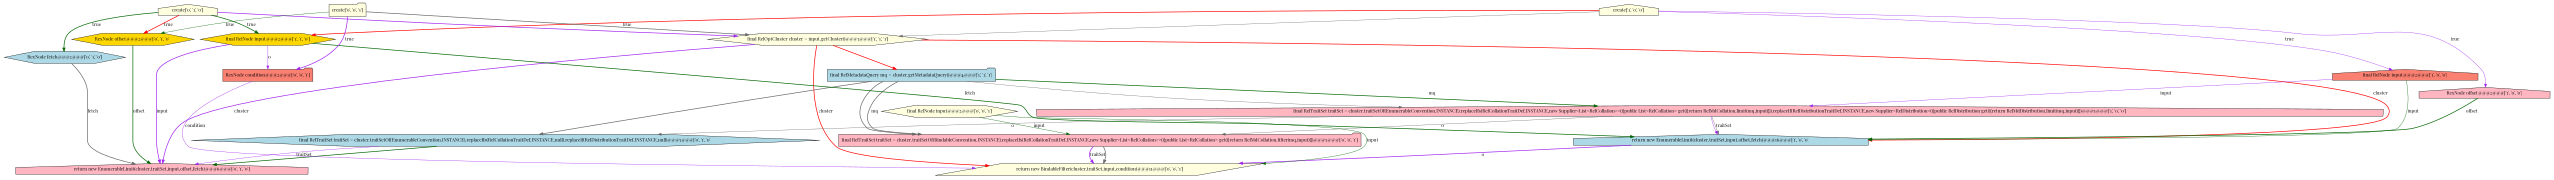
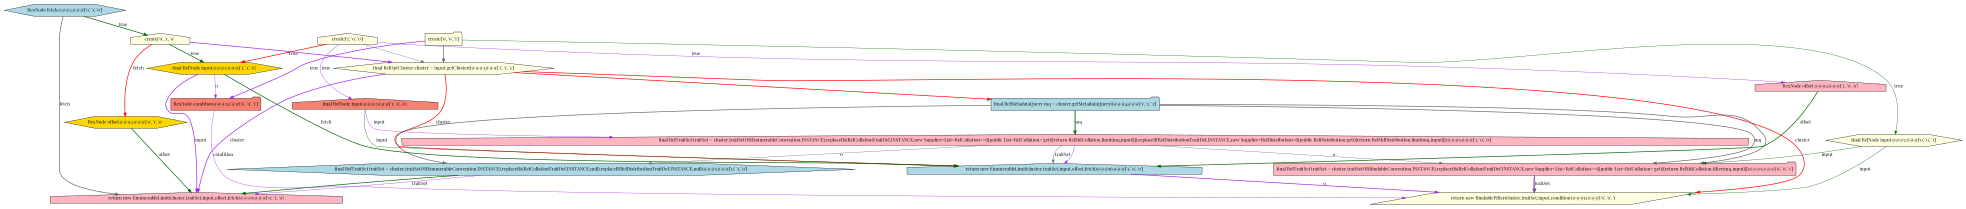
edge "create['0', '1', '0']" -> "RexNode fetch@@@2@@@['0', '1', '0']": reversed
edge "create['0', '0', '1']" -> "RexNode offset@@@2@@@['0', '1', '0']": now "create['0', '0', '1']" -> "final RelNode input@@@2@@@['0', '0', '1']"
edge "create['0', '1', '0']" -> "RexNode offset@@@2@@@['0', '1', '0']": label "true" -> "fetch"
